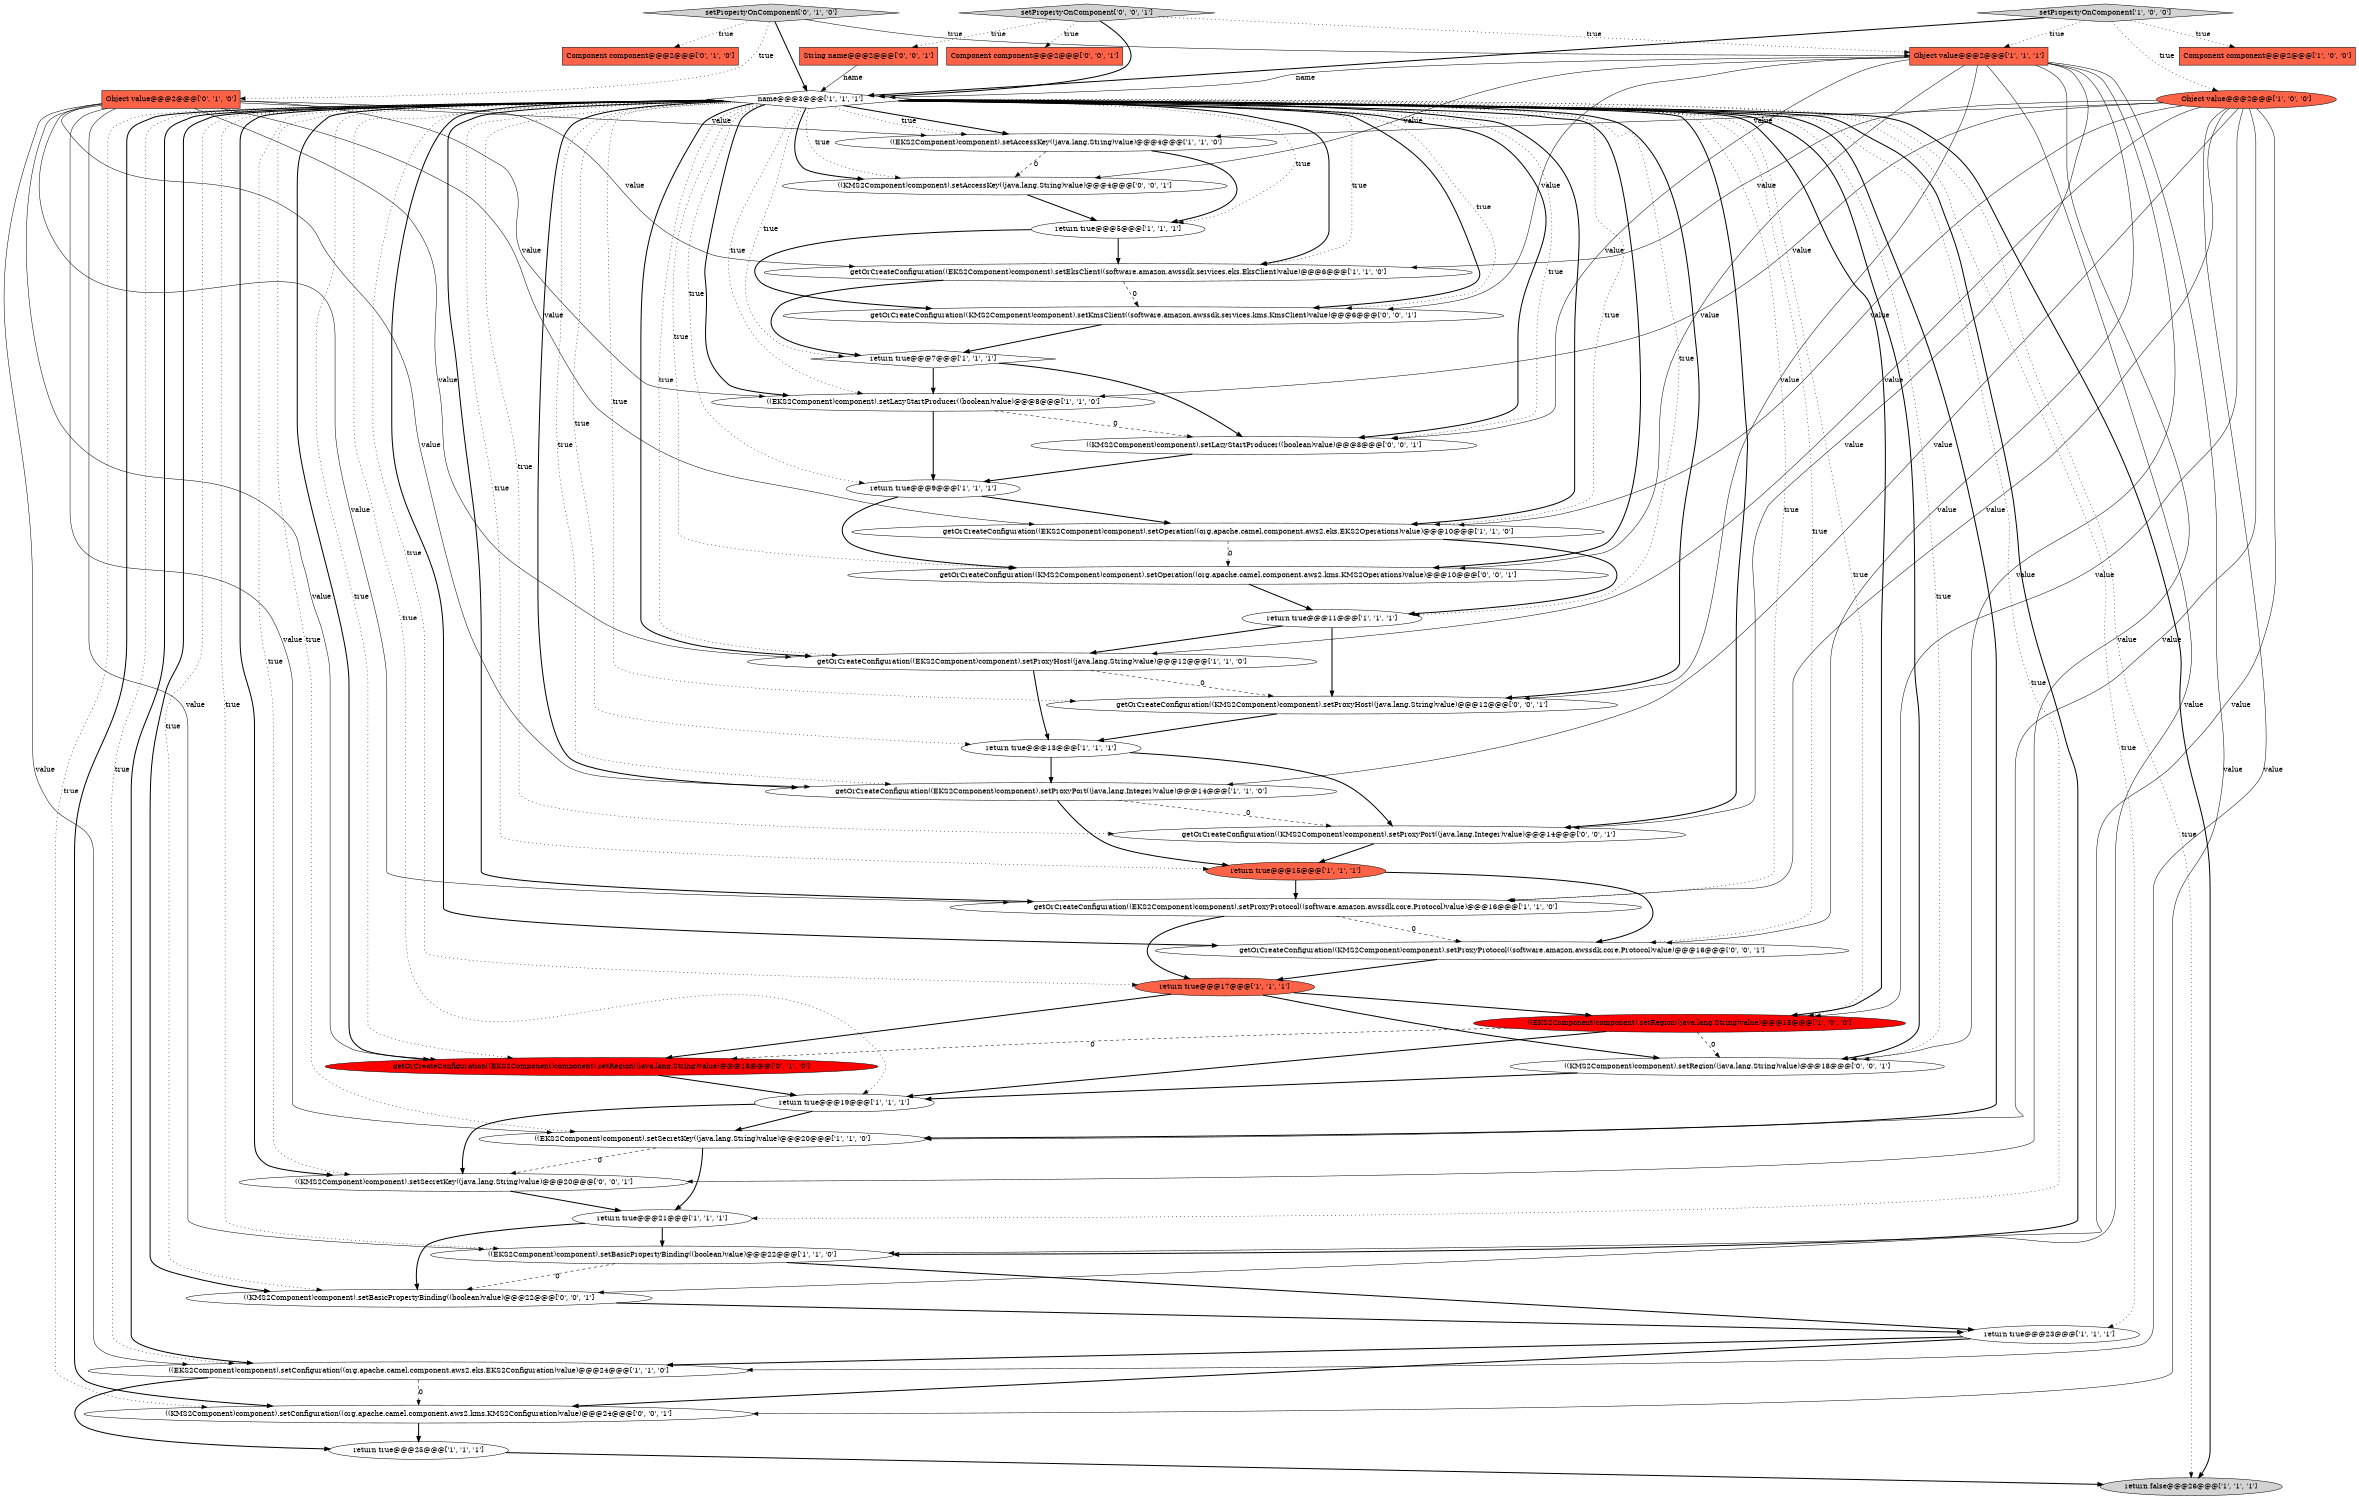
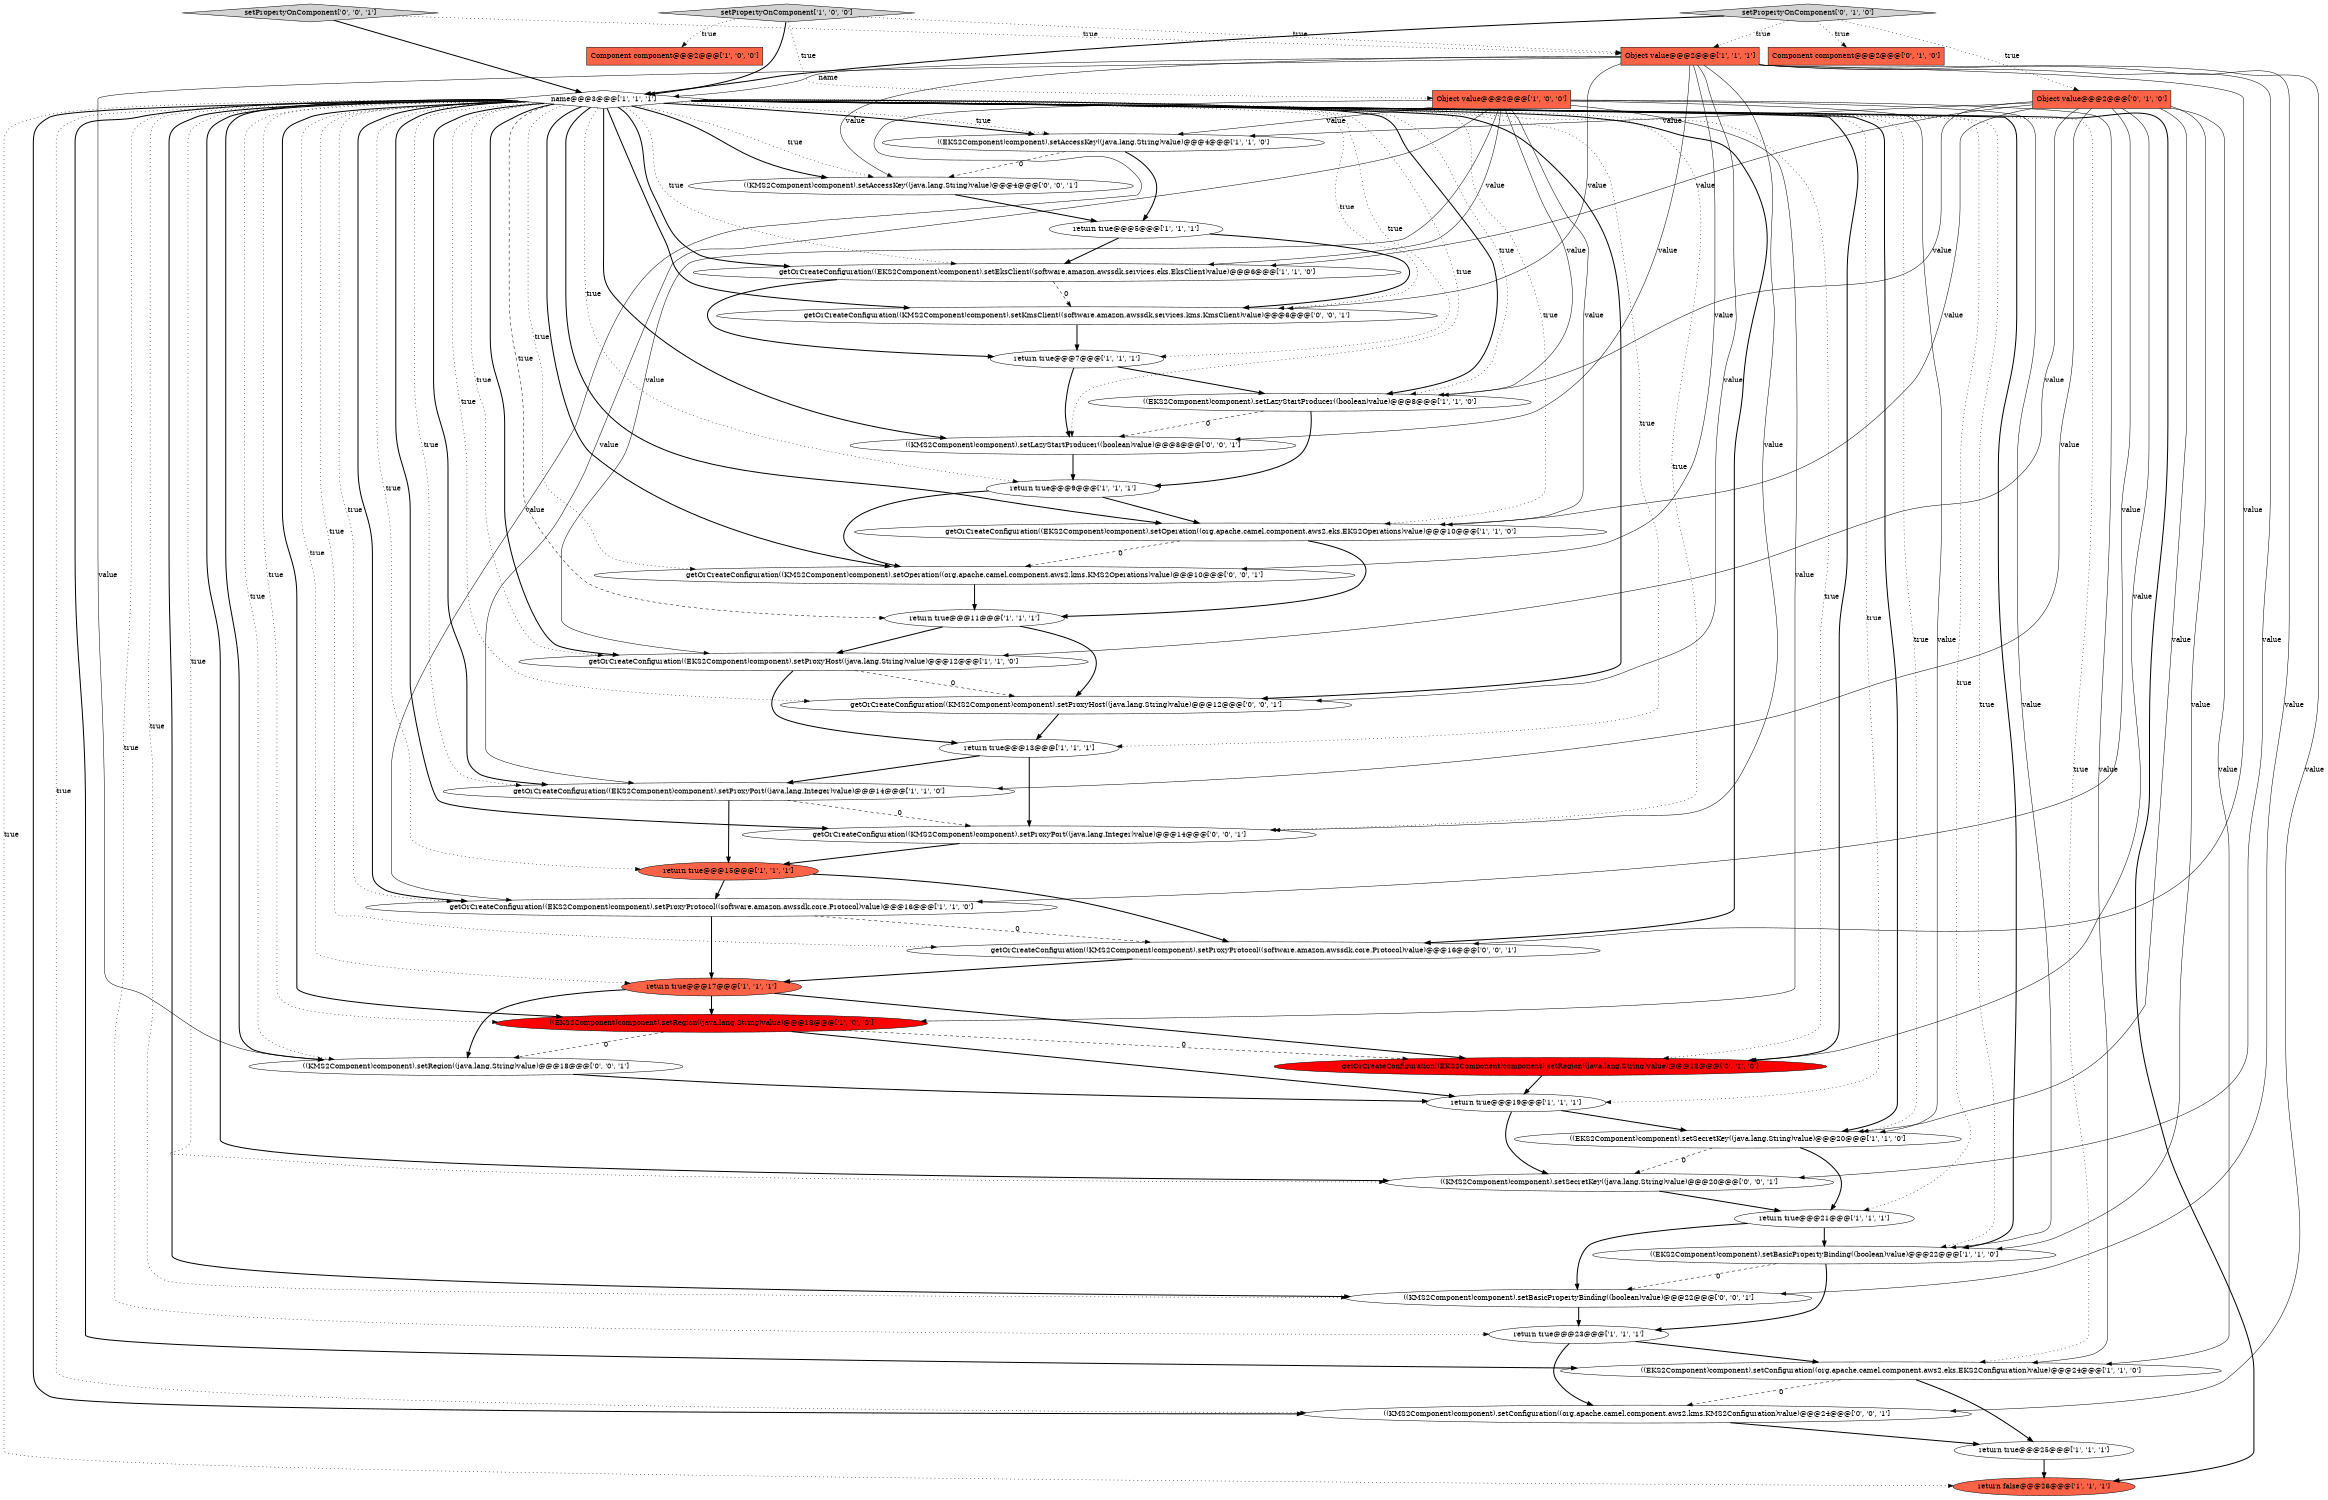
edge "setPropertyOnComponent['0', '1', '0']" -> "Object value@@@2@@@['1', '1', '1']": style solid -> dotted
node "String name@@@2@@@['0', '0', '1']": removed
node "Component component@@@2@@@['0', '0', '1']": removed
node "Object value@@@2@@@['1', '0', '0']": shape ellipse -> box
edge "name@@@3@@@['1', '1', '1']" -> "return true@@@5@@@['1', '1', '1']": removed, label "true"
edge "name@@@3@@@['1', '1', '1']" -> "return true@@@11@@@['1', '1', '1']": style dotted -> dashed
node "return true@@@7@@@['1', '1', '1']": shape diamond -> ellipse
node "return false@@@26@@@['1', '1', '1']": fillcolor lightgray -> tomato
